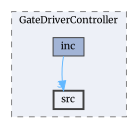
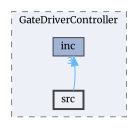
edge "inc" -> "src": reversed
